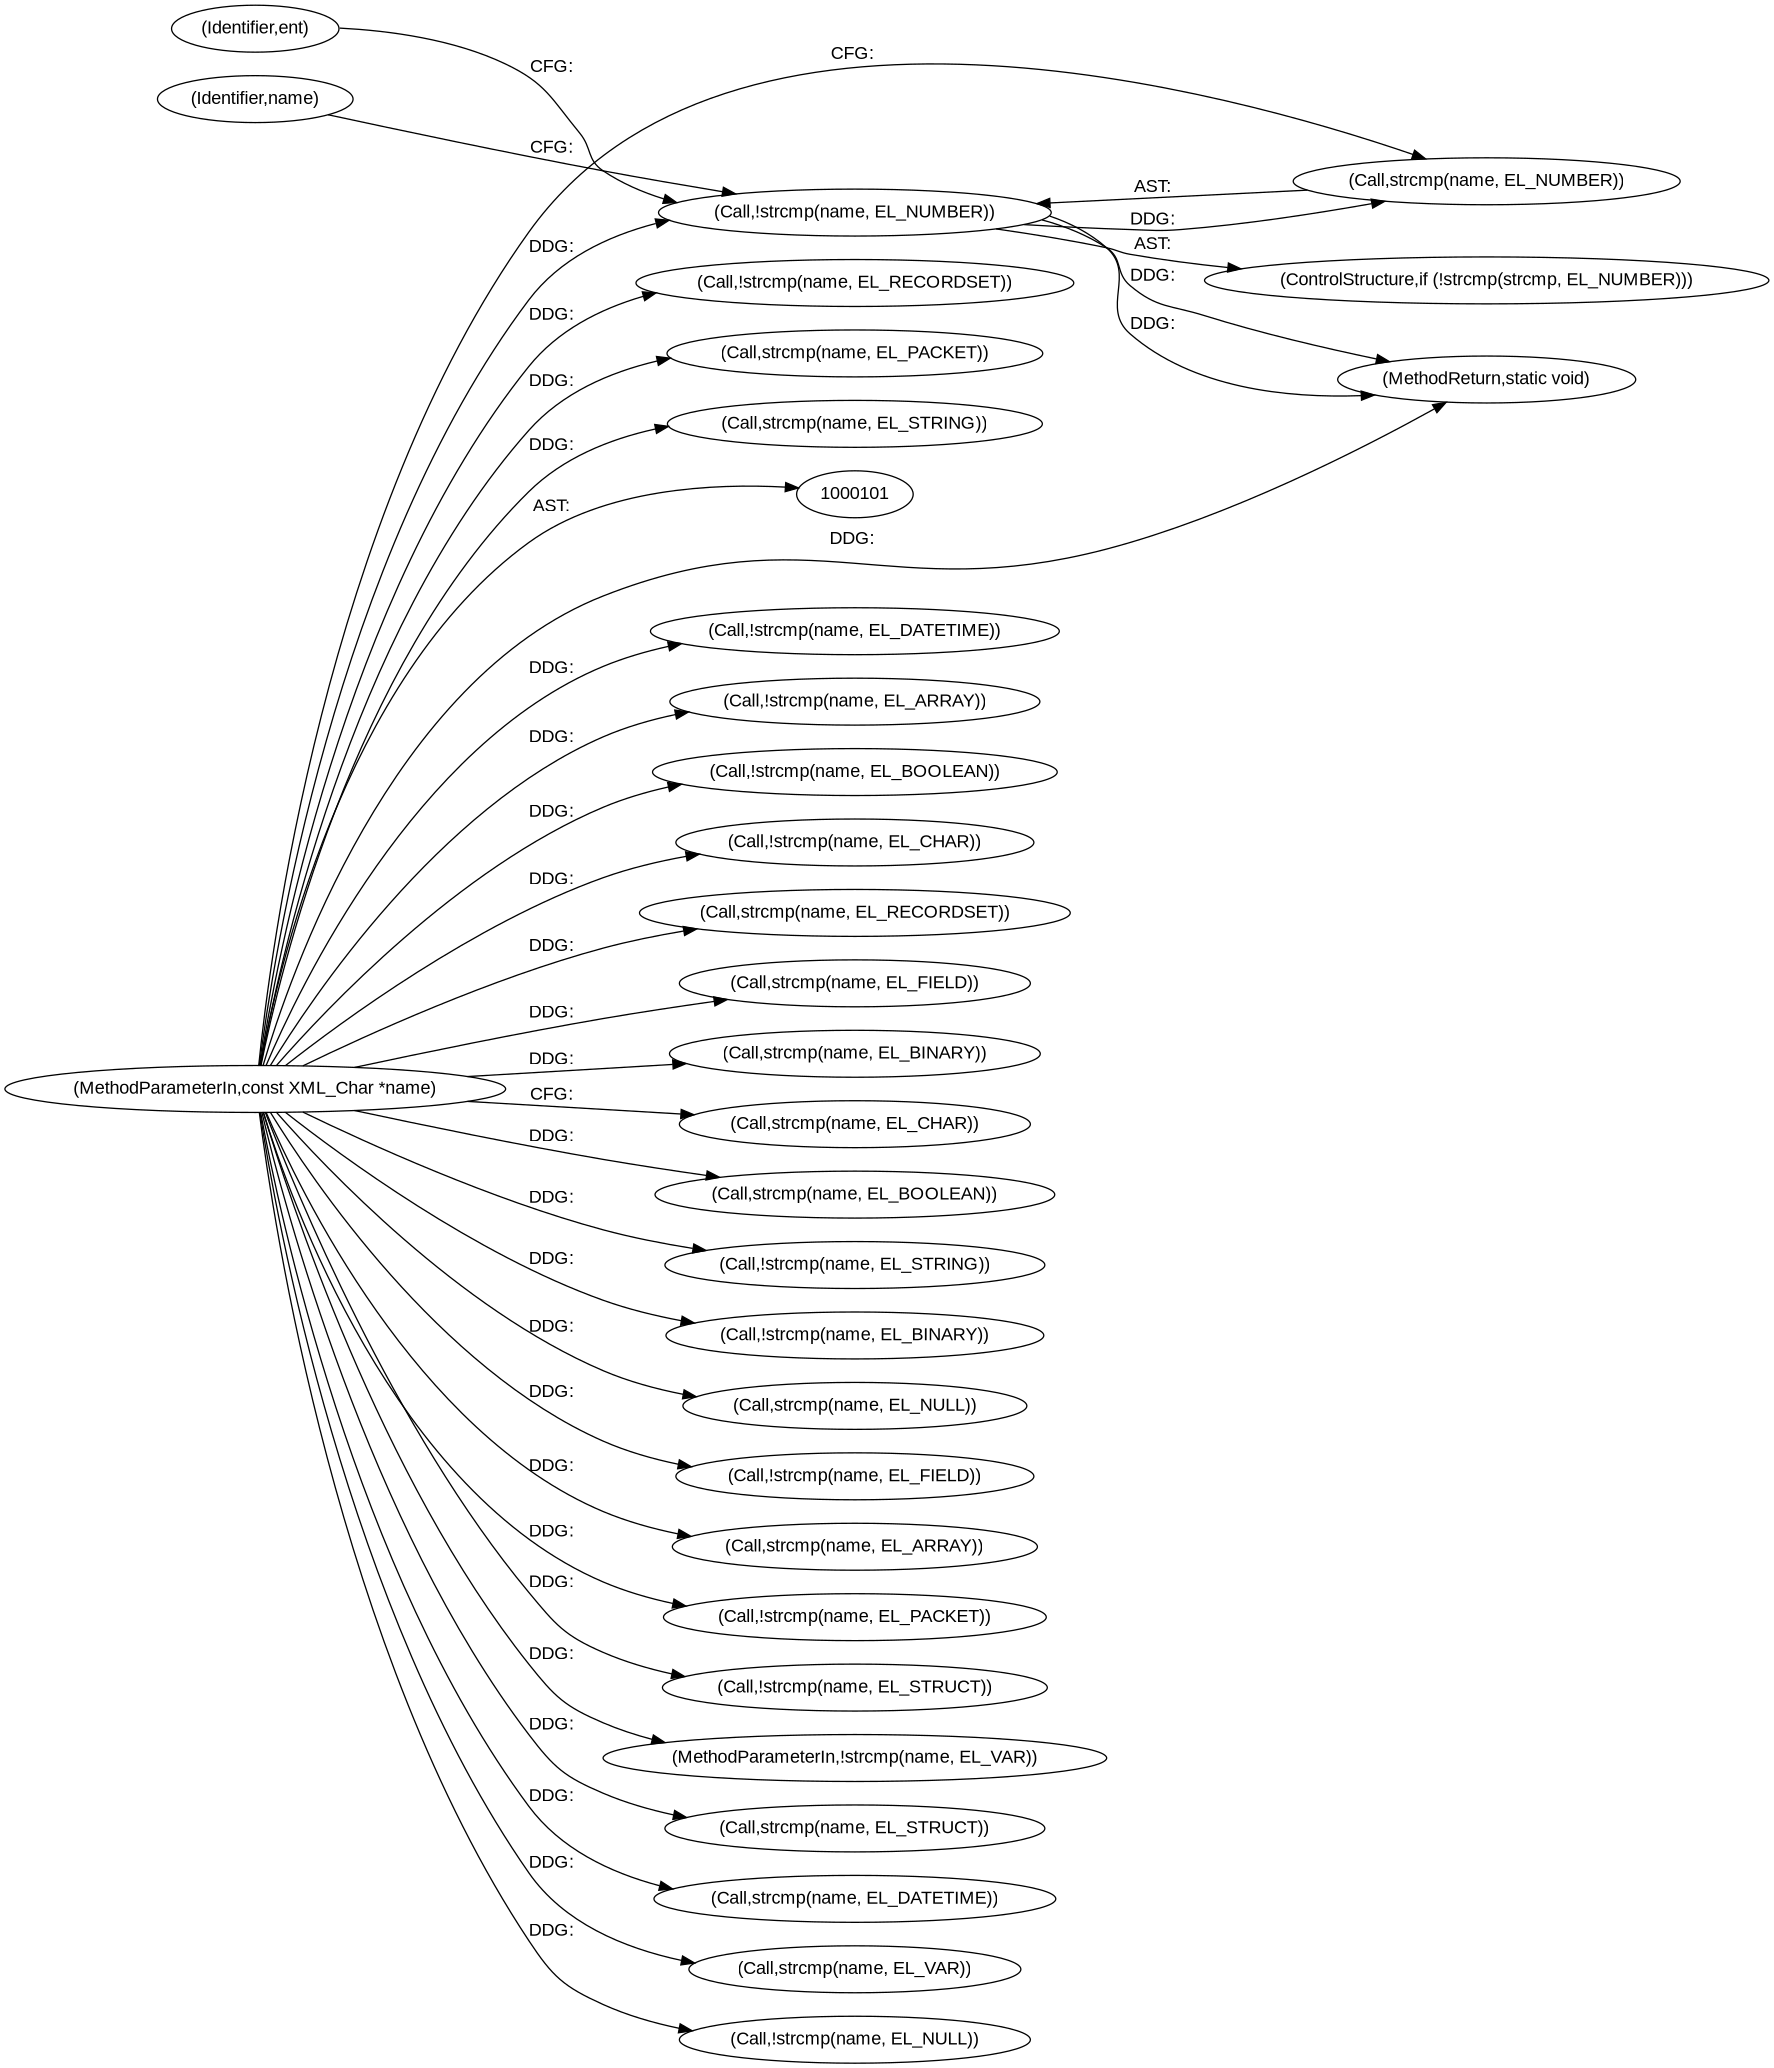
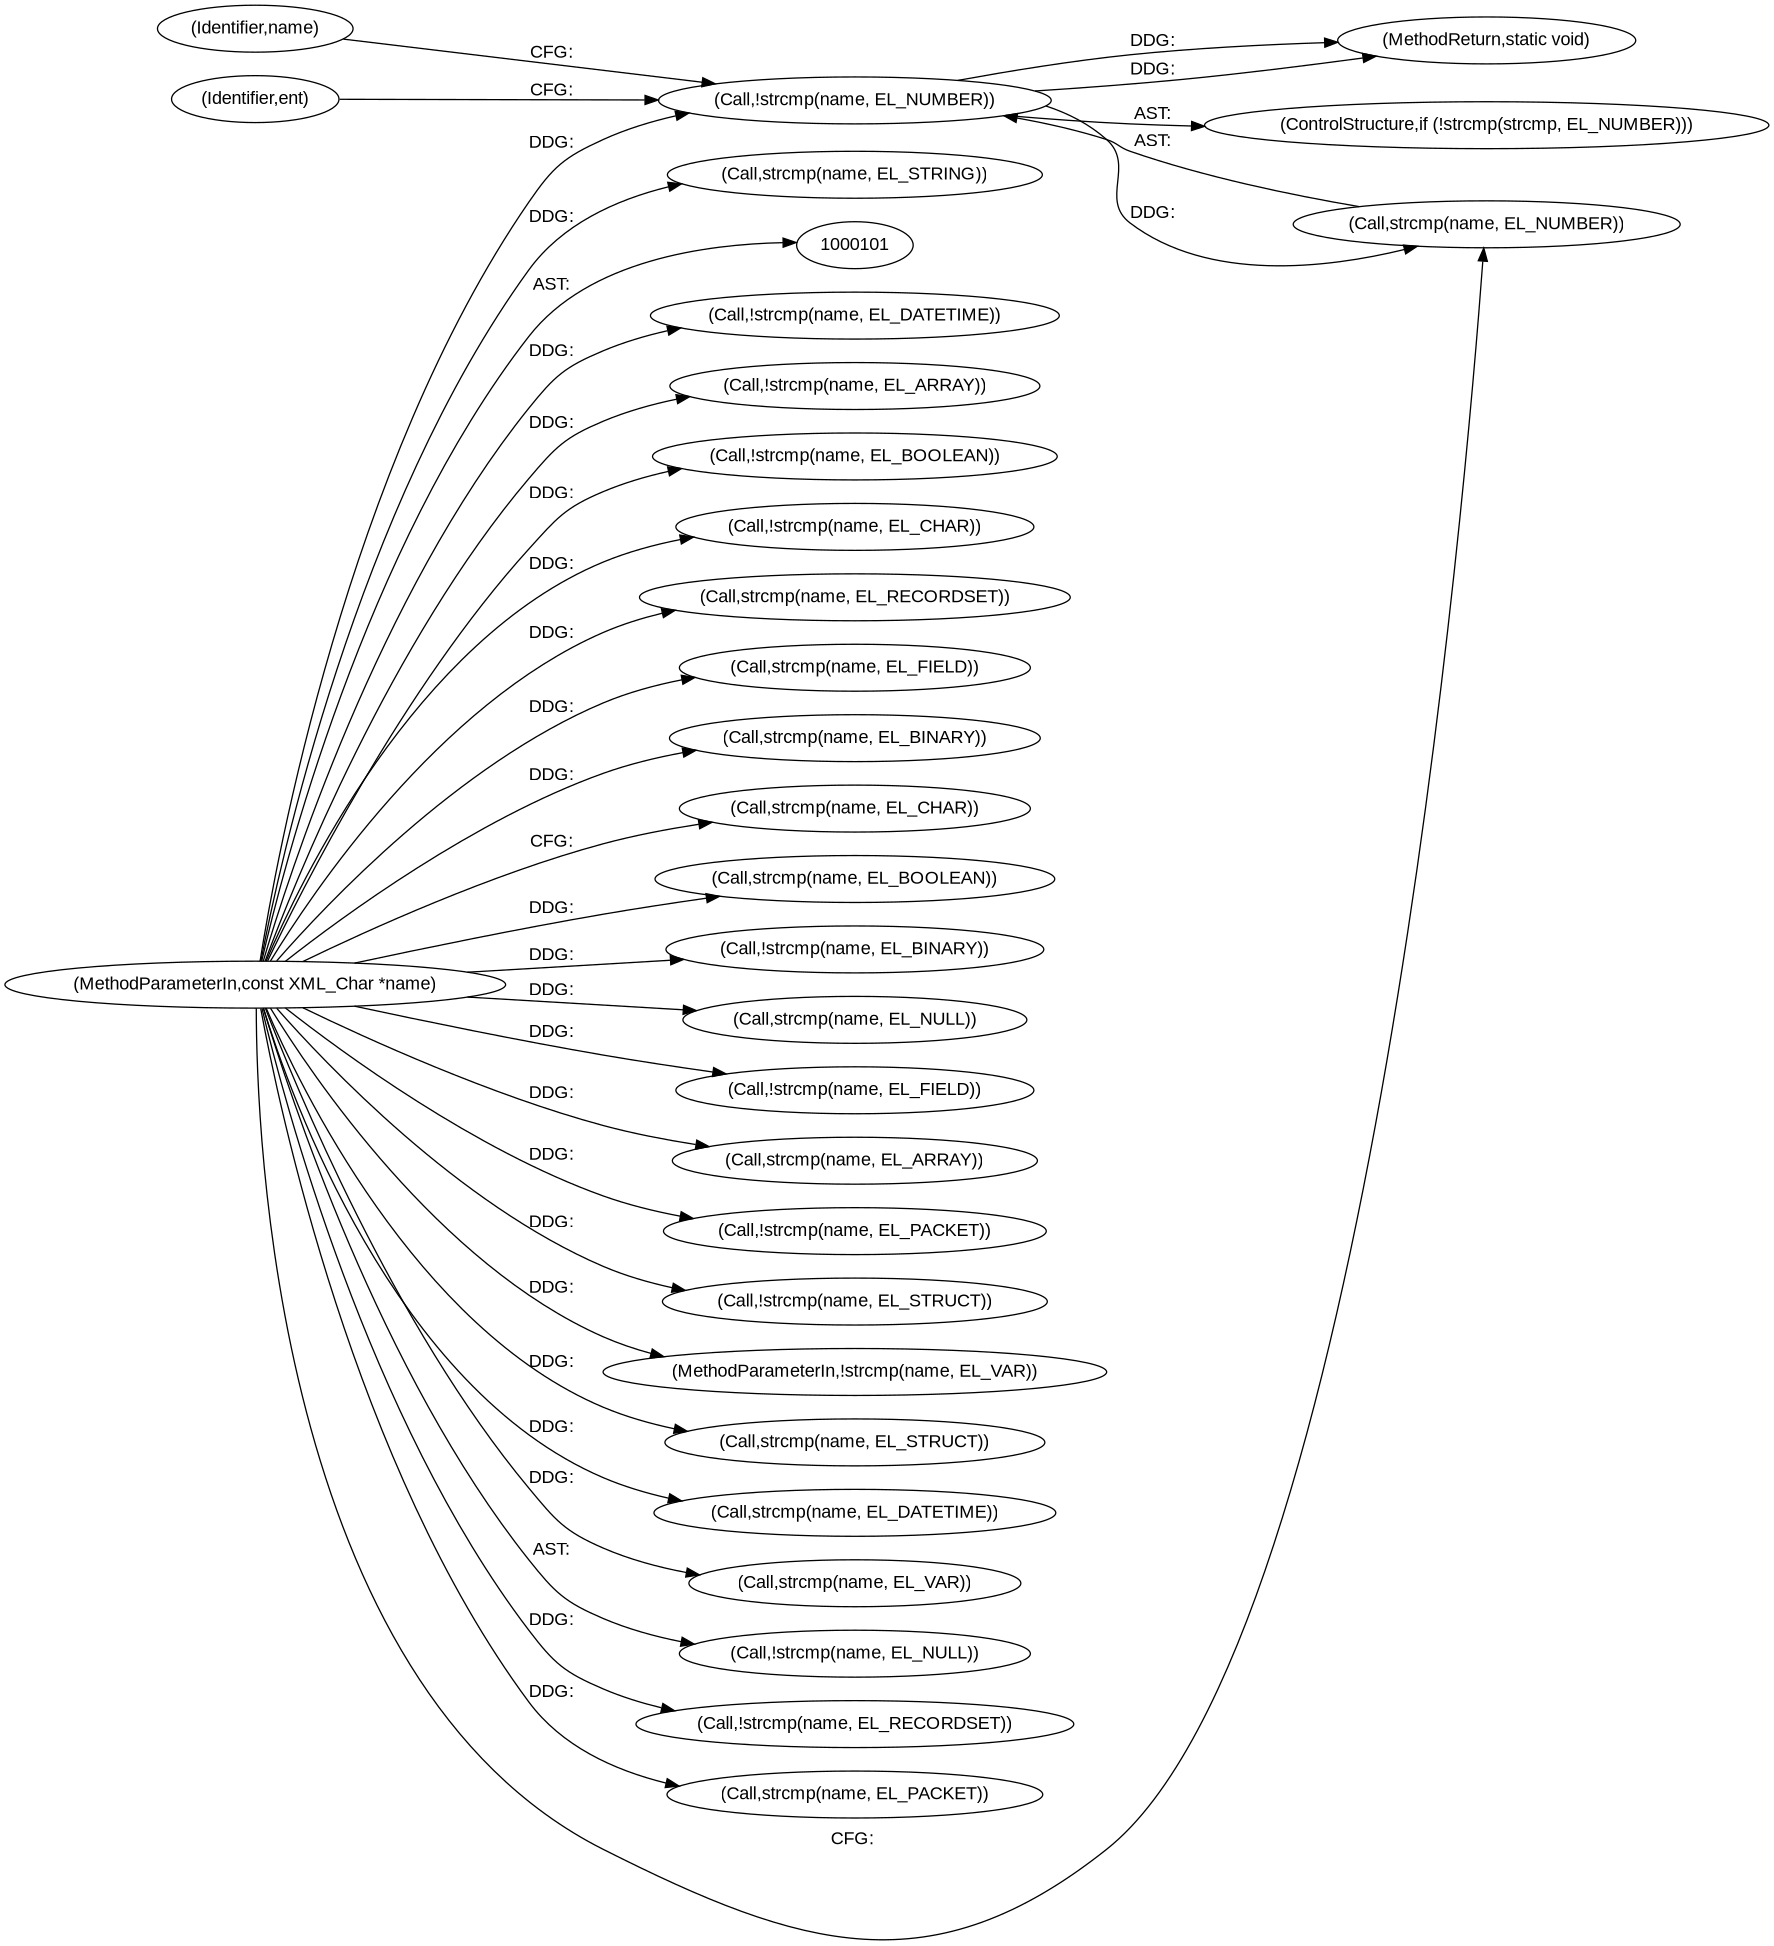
edge "(MethodParameterIn,const XML_Char *name)" -> "(MethodReturn,static void)": removed, label "DDG:"
node "(Call,!strcmp(name, EL_STRING))": removed
edge "(MethodParameterIn,const XML_Char *name)" -> "(Call,!strcmp(name, EL_NULL))": label "DDG: " -> "AST: "
